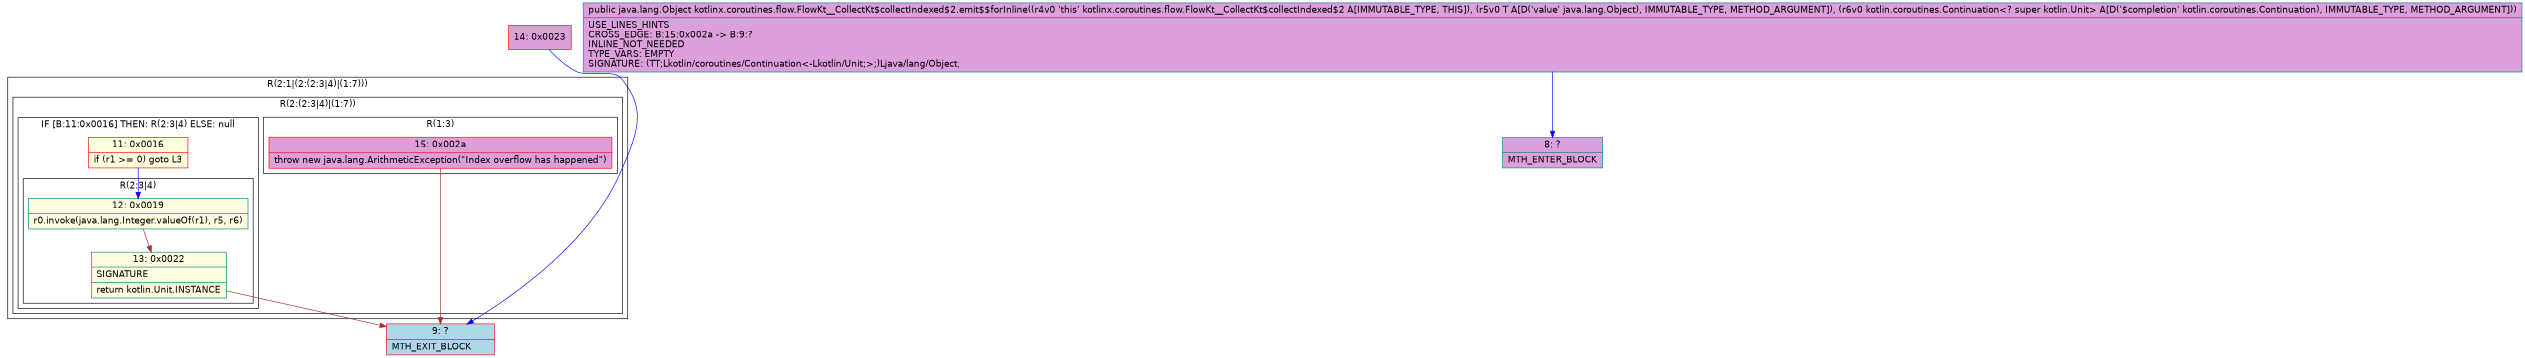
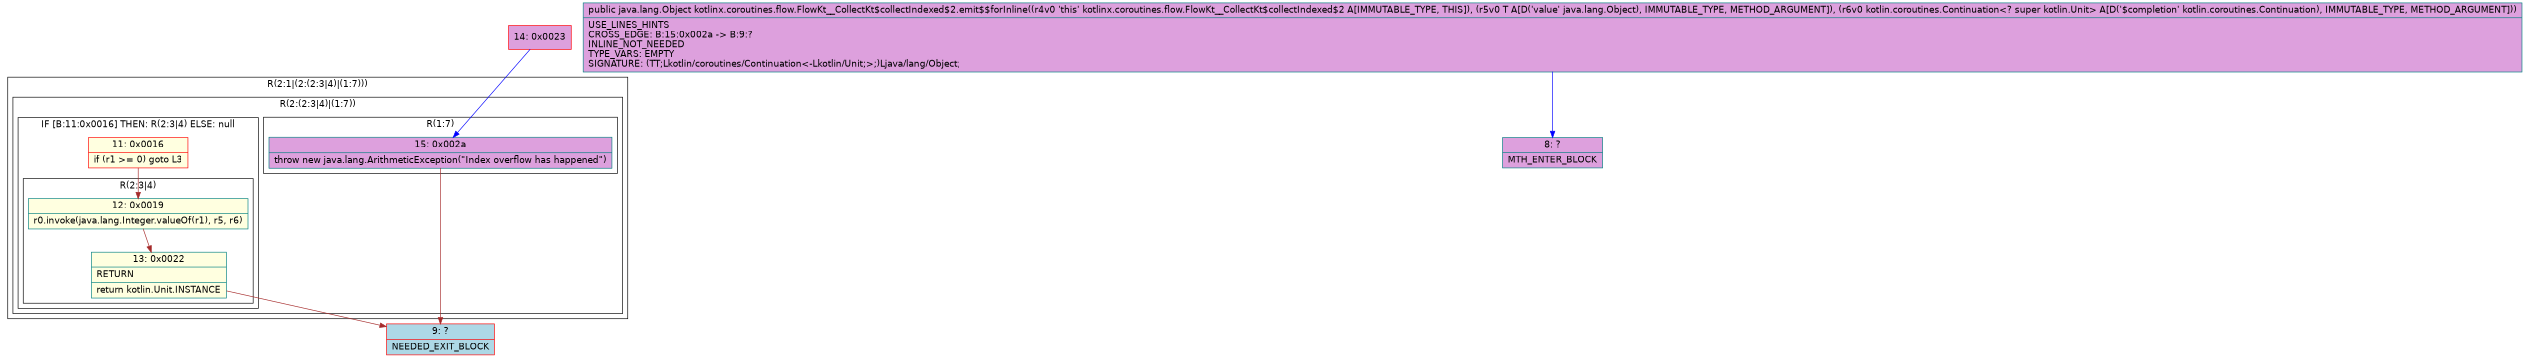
cluster "R(1:3)": label "R(1:3)" -> "R(1:7)"
node "15: 0x002a": color red -> teal
edge "11: 0x0016" -> "12: 0x0019": color blue -> brown
edge "14: 0x0023" -> "9: ?": now "14: 0x0023" -> "15: 0x002a"
node "13: 0x0022": text "SIGNATURE" -> "RETURN"
node "9: ?": text "MTH_EXIT_BLOCK" -> "NEEDED_EXIT_BLOCK"
